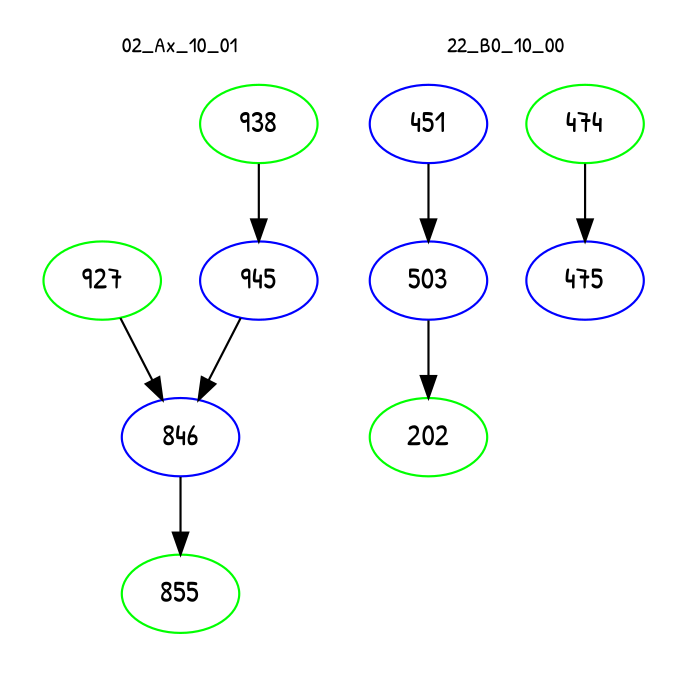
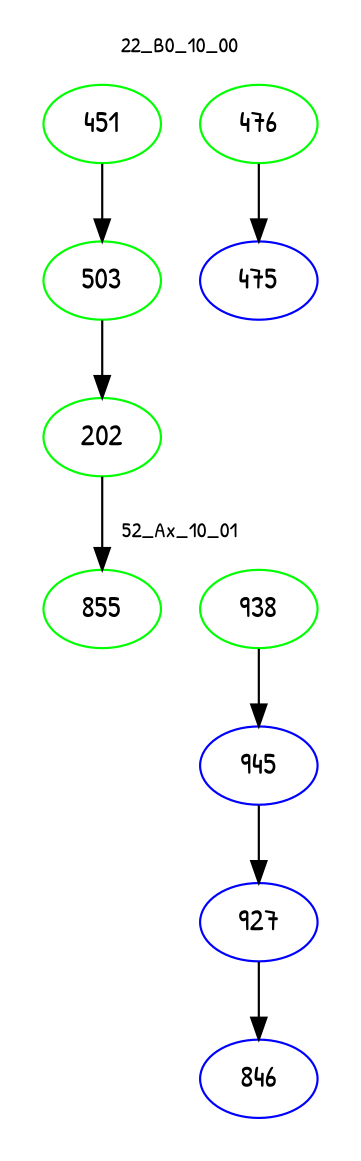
cluster "02_Ax_10_01": label "02_Ax_10_01" -> "52_Ax_10_01"
node "451": color blue -> green
node "474": label "474" -> "476"
node "927": color green -> blue
node "503": color blue -> green
edge "945" -> "846": now "945" -> "927"
edge "846" -> "855": now "202" -> "855"
